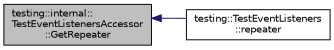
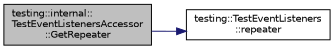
edge "testing::TestEventListeners ::repeater" -> "testing::internal:: TestEventListenersAccessor ::GetRepeater": reversed
